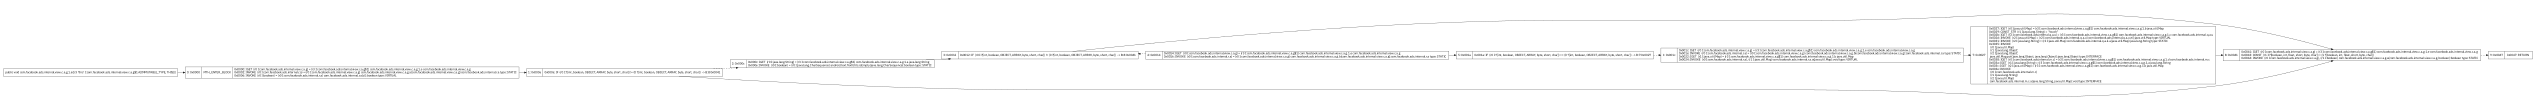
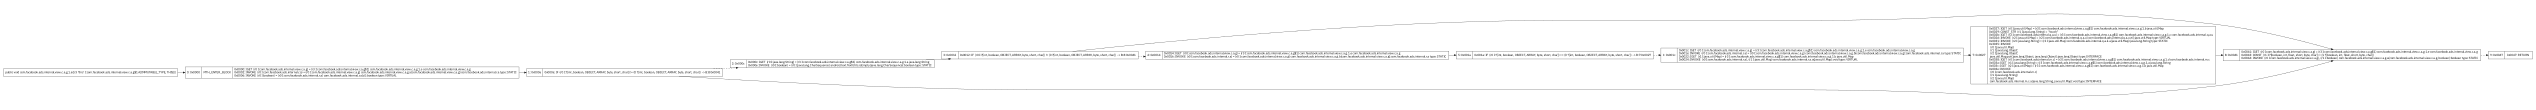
edge "4: 0x0014" -> "3: 0x0012": reversed
